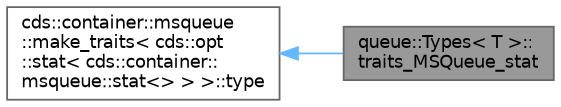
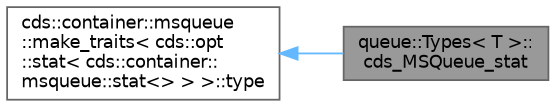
node "queue::Types< T >:: traits_MSQueue_stat": label "queue::Types< T >:: traits_MSQueue_stat" -> "queue::Types< T >:: cds_MSQueue_stat"
